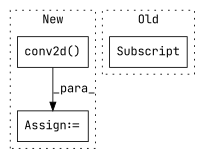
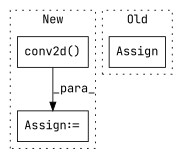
node "Subscript": label "Subscript" -> "Assign"
